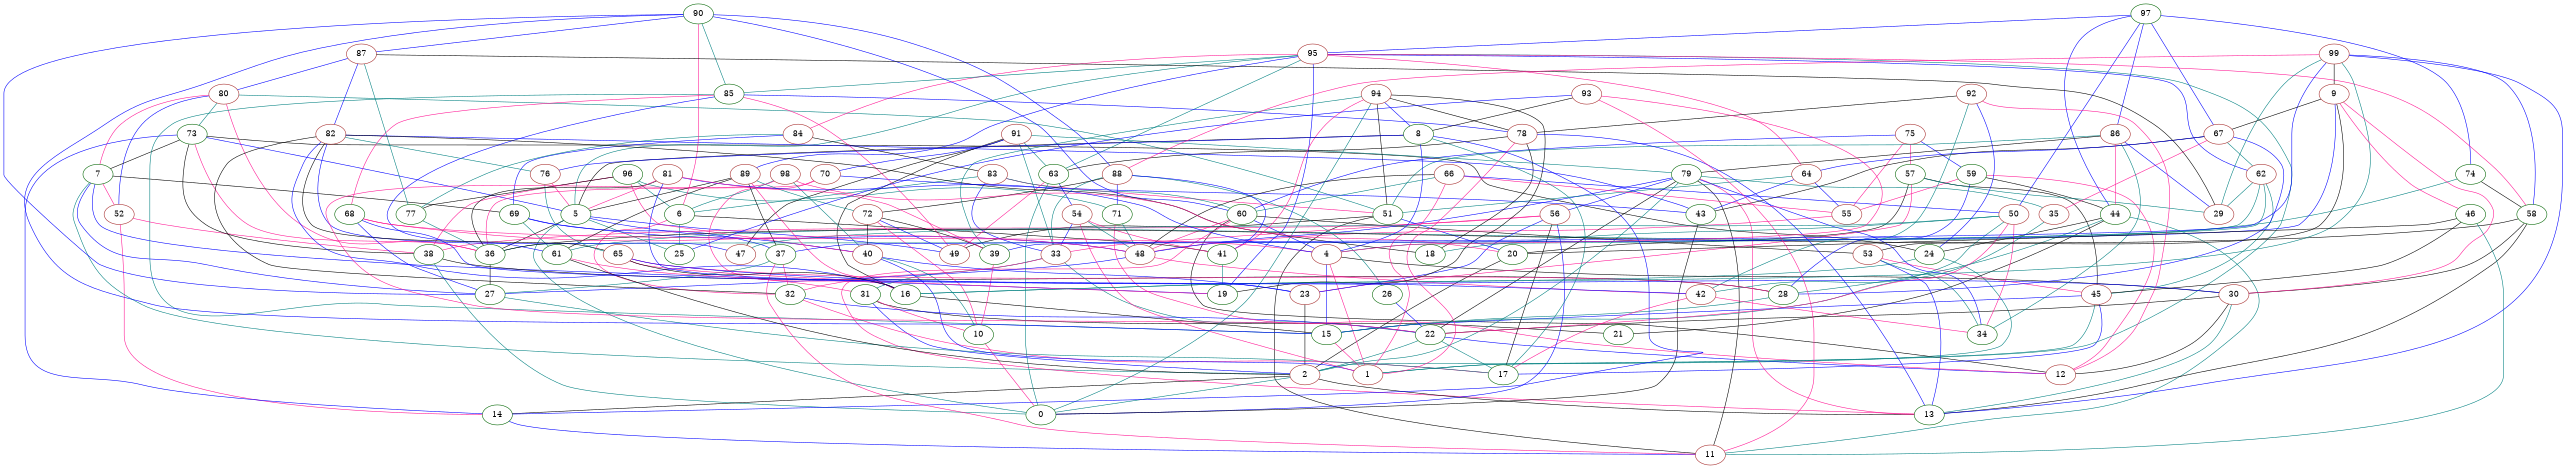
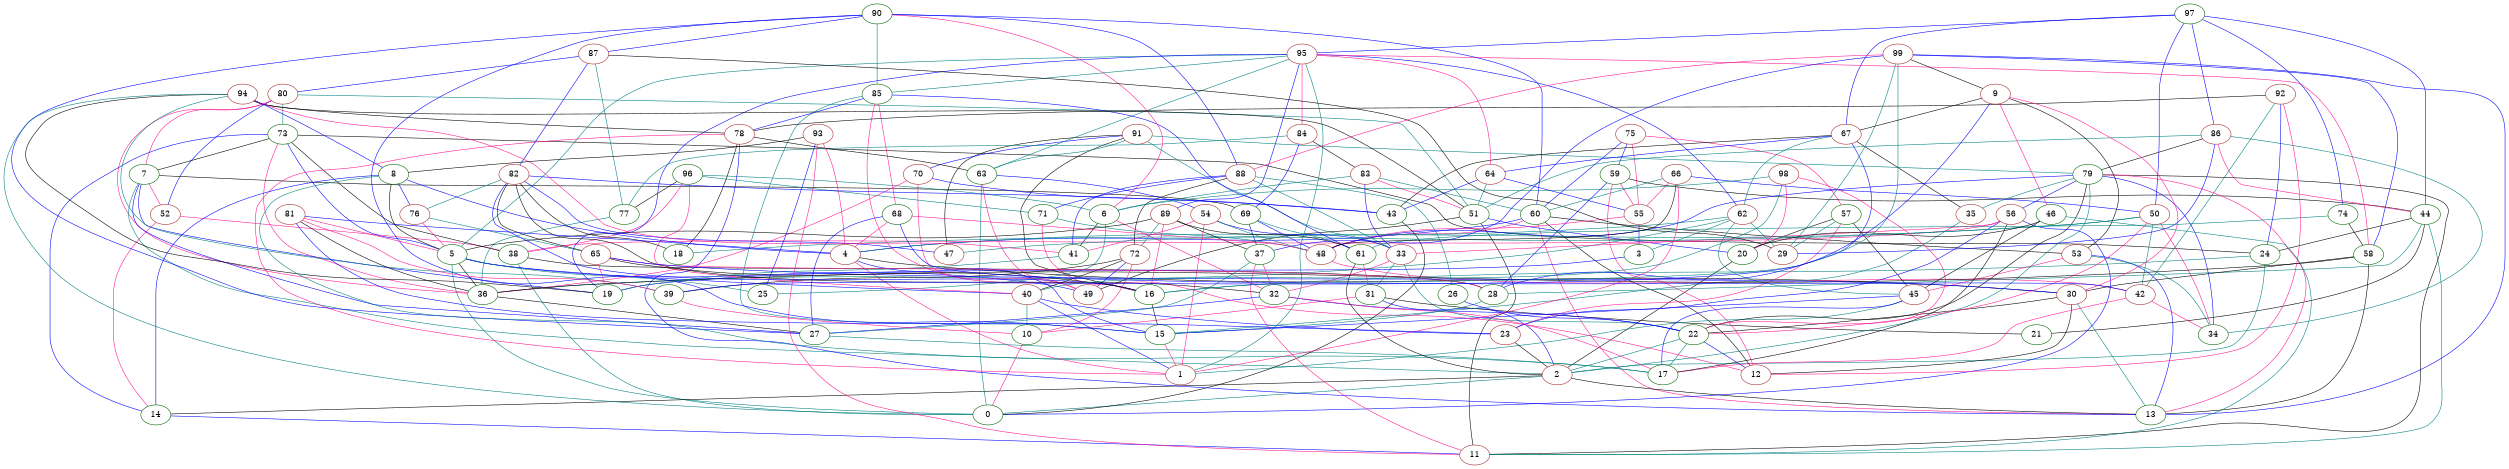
edge "67" -- "35": color deeppink -> black
node "3": added
edge "48" -- "27": now "32" -- "27"
